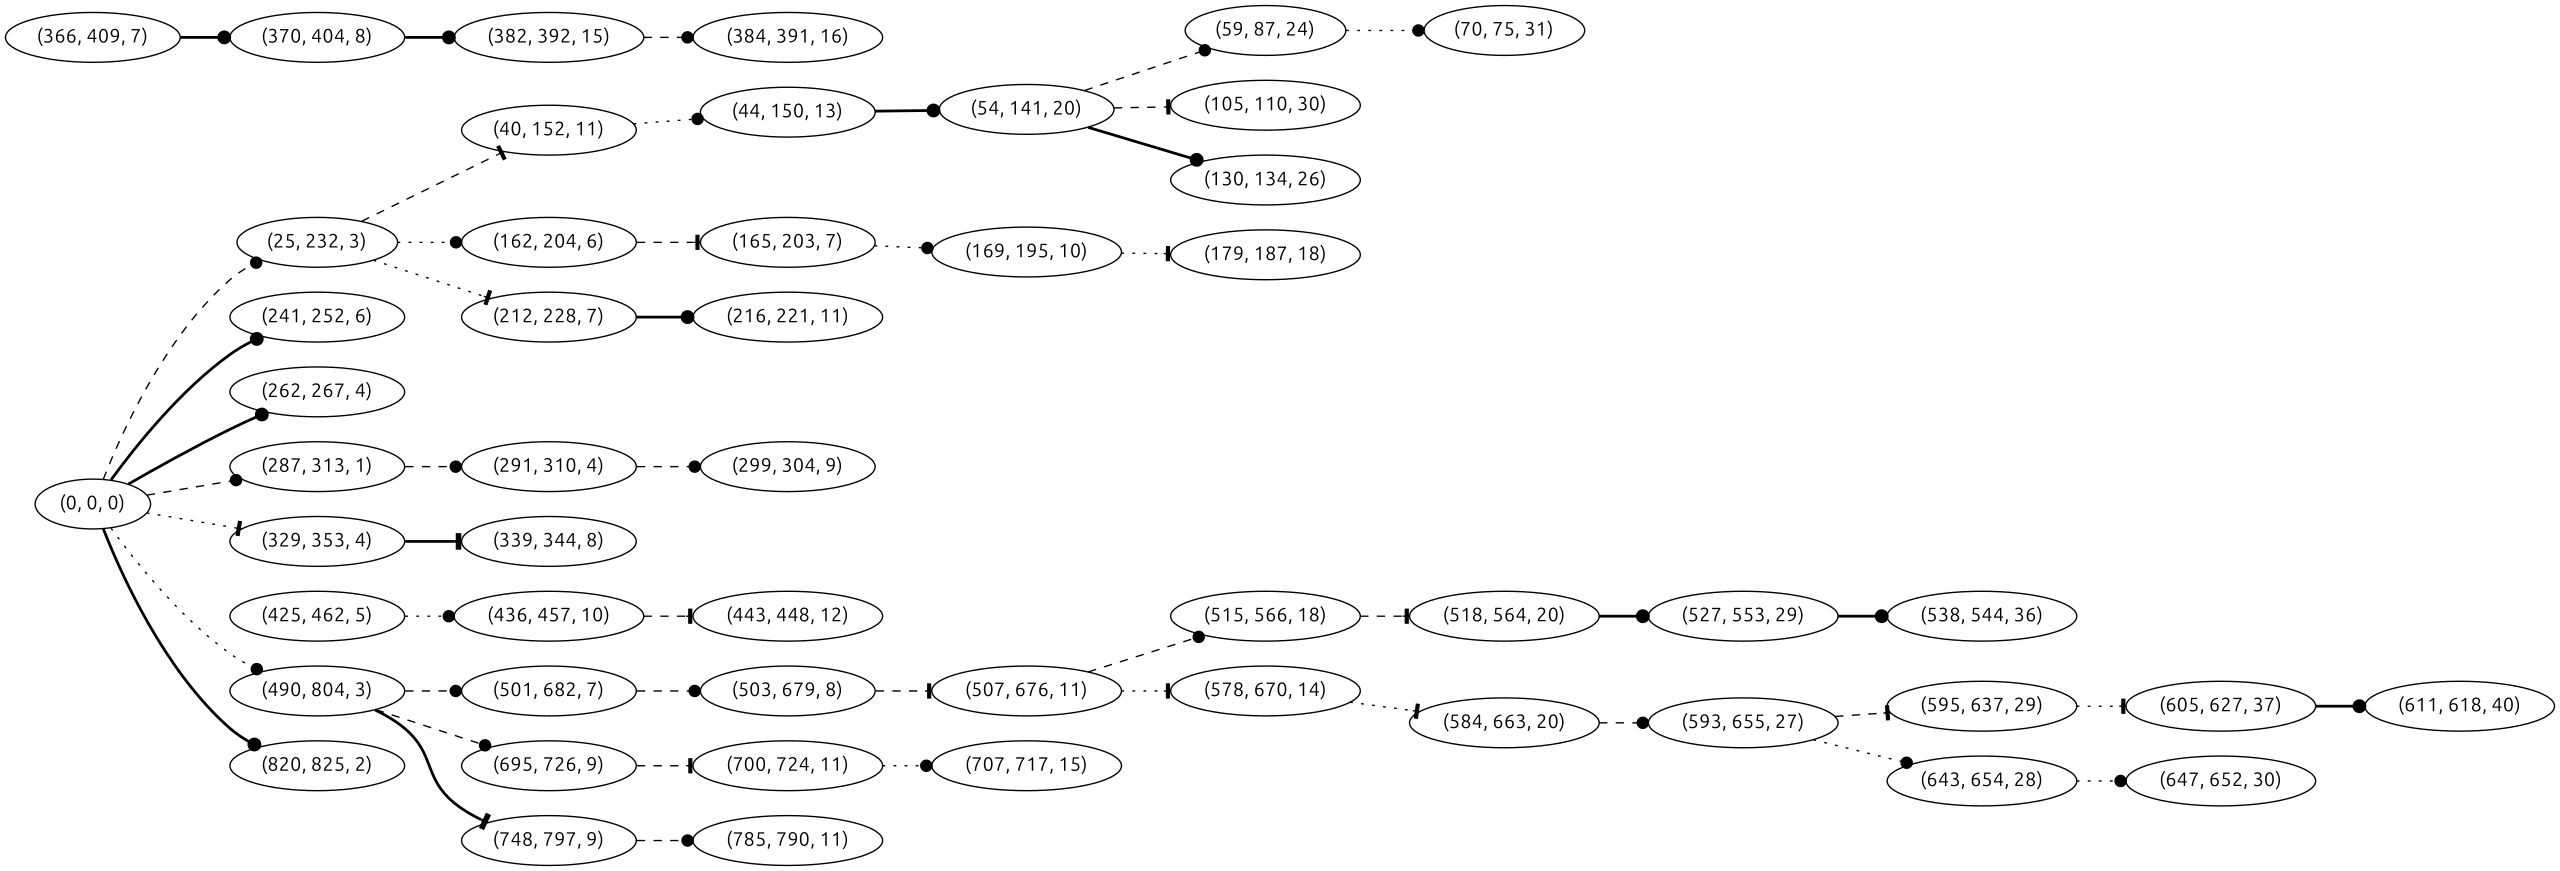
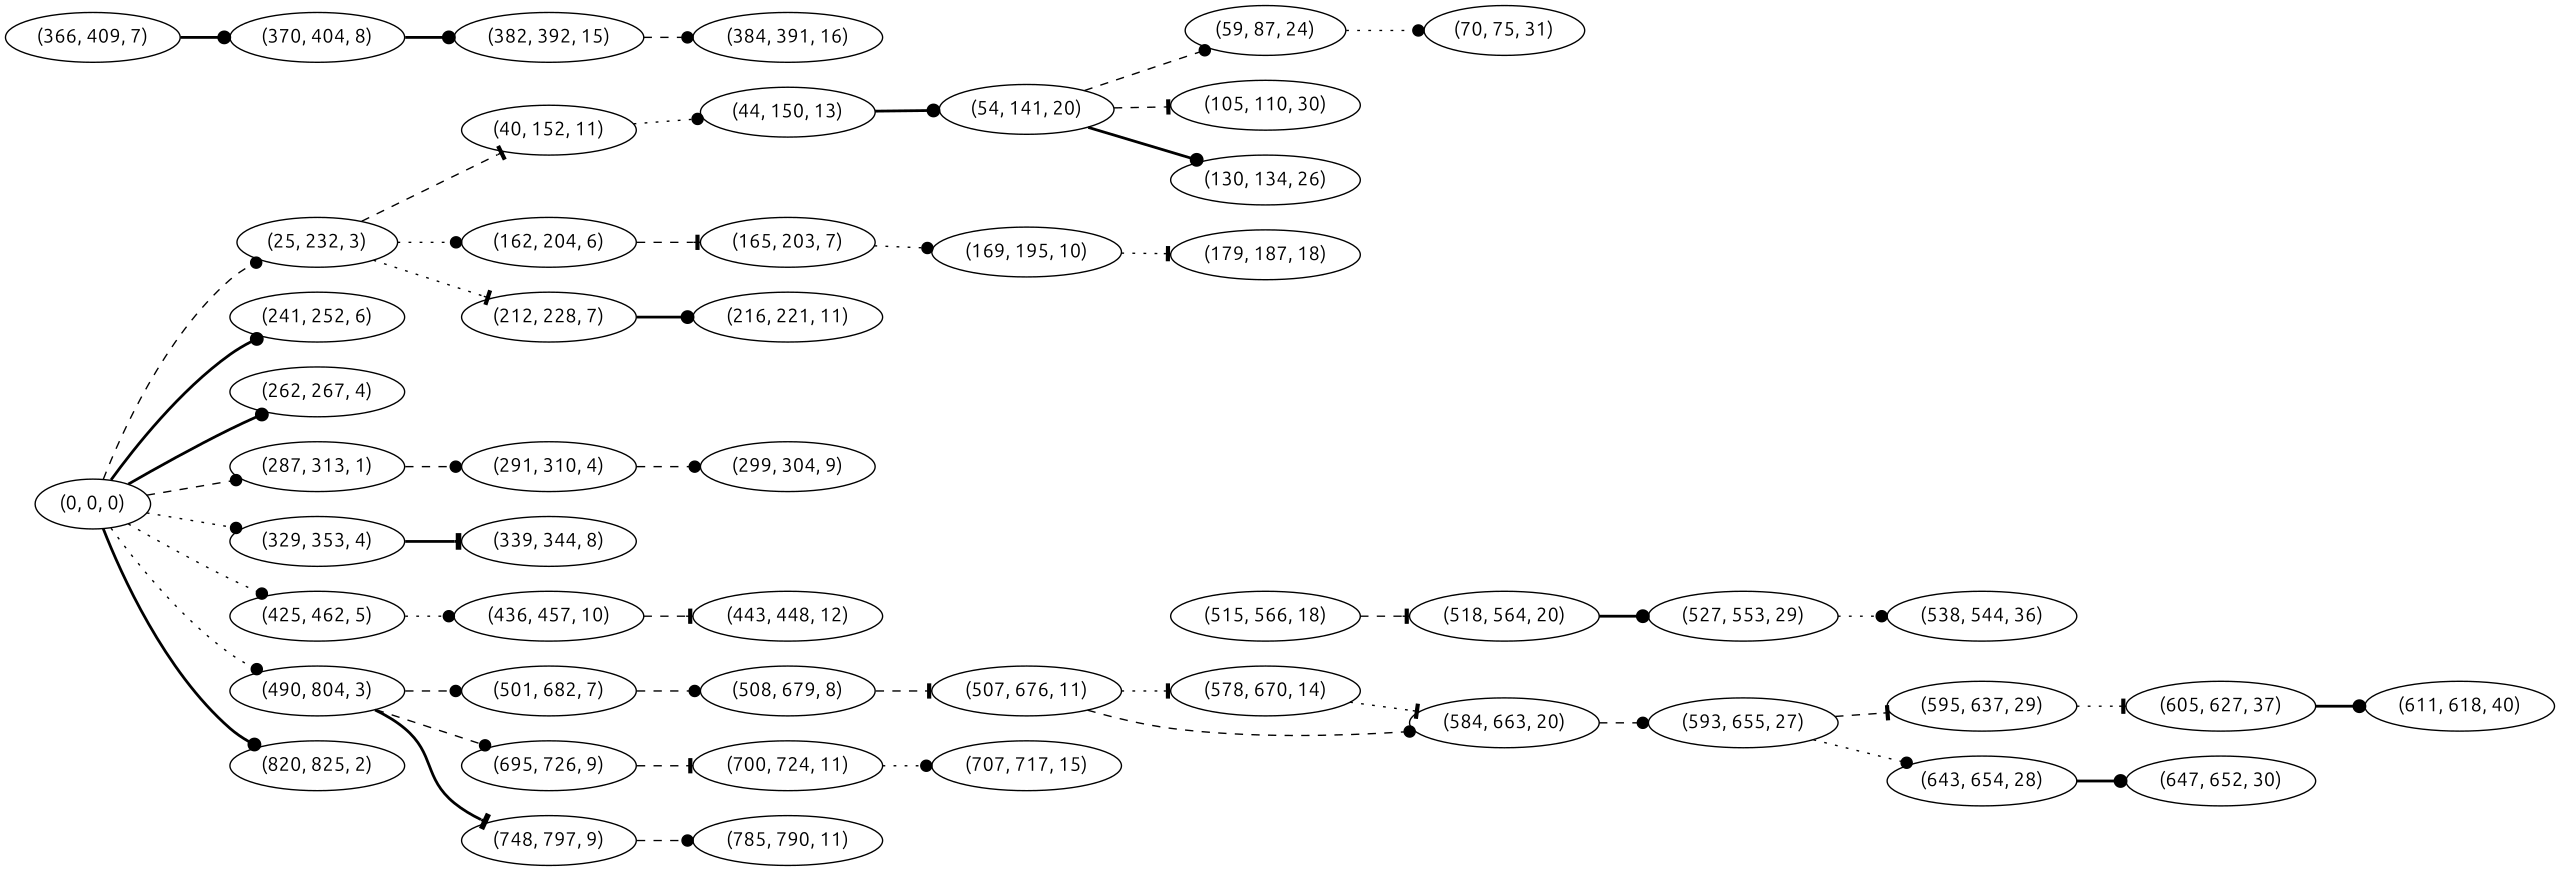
edge "(0, 0, 0)" -> "(329, 353, 4)": arrowhead tee -> dot
edge "(0, 0, 0)" -> "(425, 462, 5)": added
edge "(527, 553, 29)" -> "(538, 544, 36)": style bold -> dotted
edge "(507, 676, 11)" -> "(515, 566, 18)": now "(507, 676, 11)" -> "(584, 663, 20)"
node "(503, 679, 8)": label "(503, 679, 8)" -> "(508, 679, 8)"
edge "(643, 654, 28)" -> "(647, 652, 30)": style dotted -> bold
